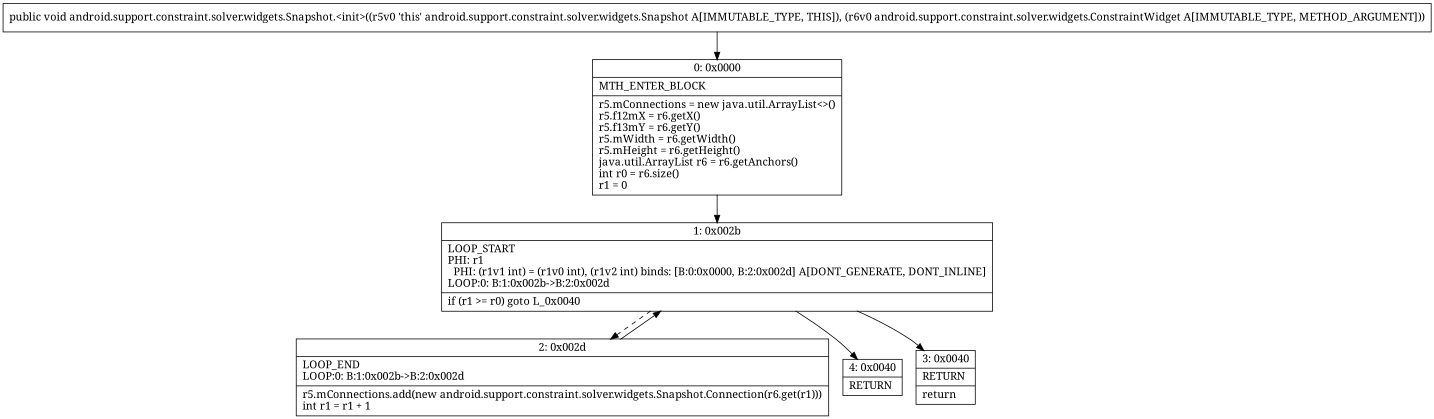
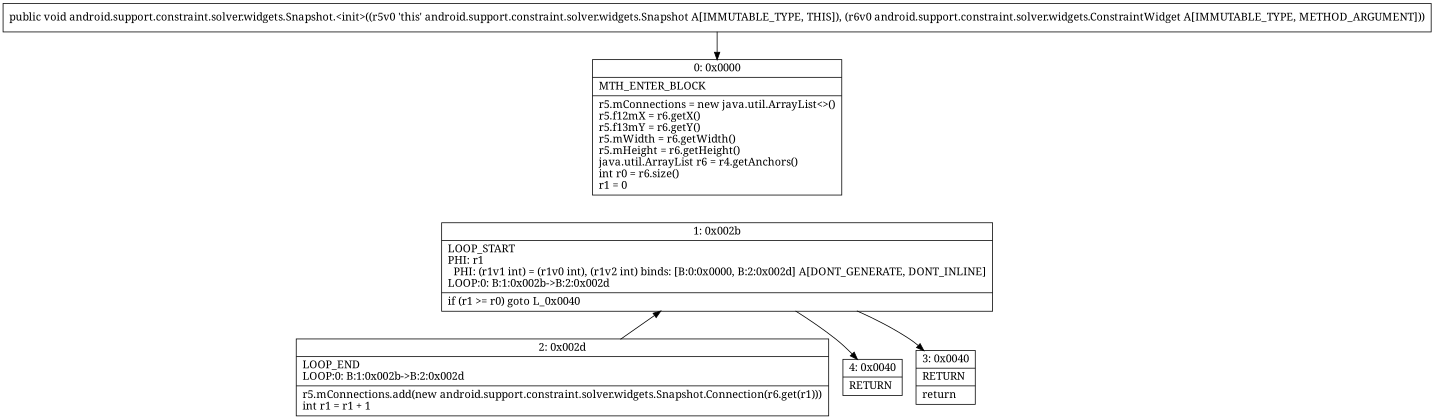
node "0: 0x0000": text "java.util.ArrayList r6 = r6.getAnchors()" -> "java.util.ArrayList r6 = r4.getAnchors()"
edge "0: 0x0000" -> "1: 0x002b": removed
edge "1: 0x002b" -> "2: 0x002d": removed
